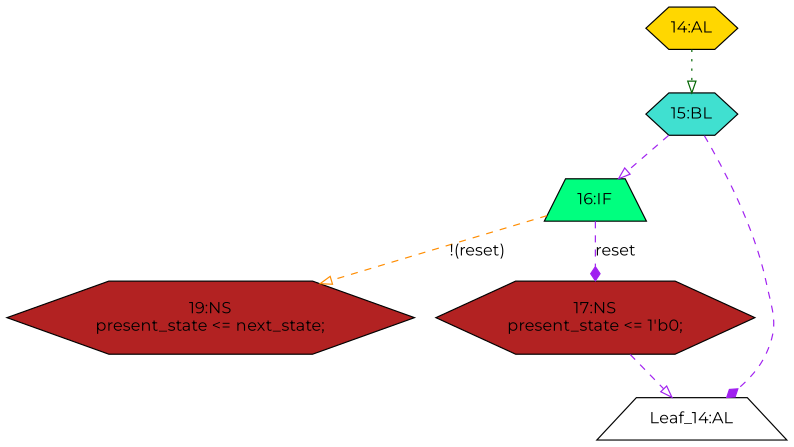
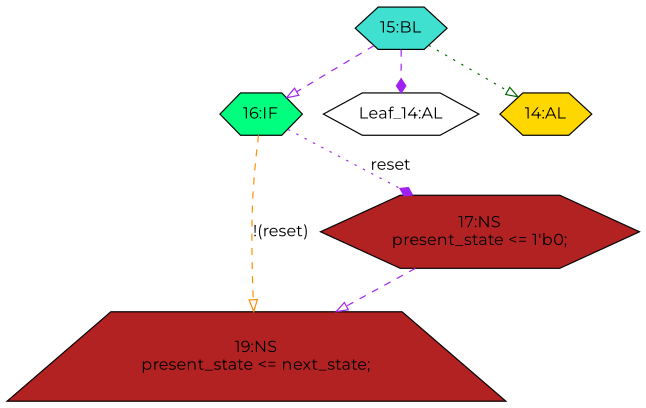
edge "14:AL" -> "15:BL": reversed
node "16:IF": shape trapezium -> hexagon
edge "16:IF" -> "17:NS present_state <= 1'b0;": style dashed -> dotted
node "19:NS present_state <= next_state;": shape hexagon -> trapezium
edge "17:NS present_state <= 1'b0;" -> "Leaf_14:AL": now "17:NS present_state <= 1'b0;" -> "19:NS present_state <= next_state;"
node "Leaf_14:AL": shape trapezium -> hexagon
